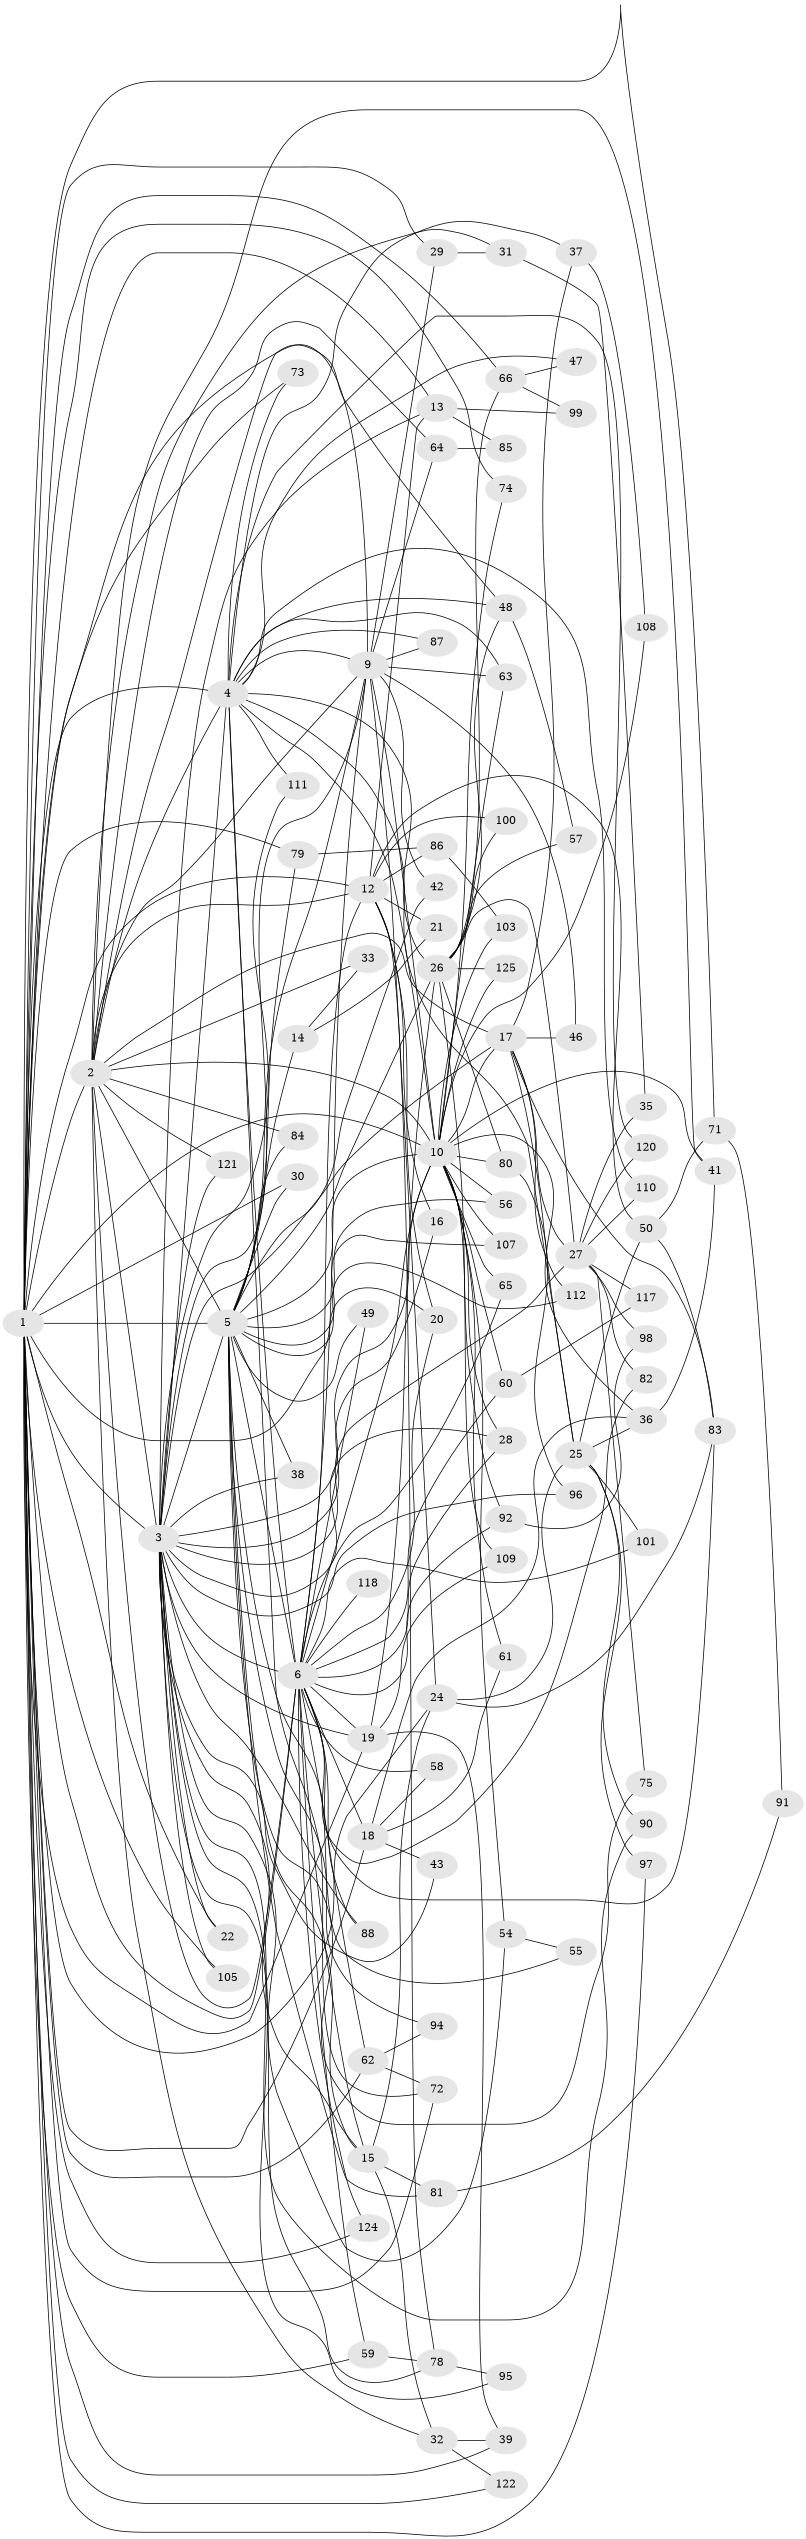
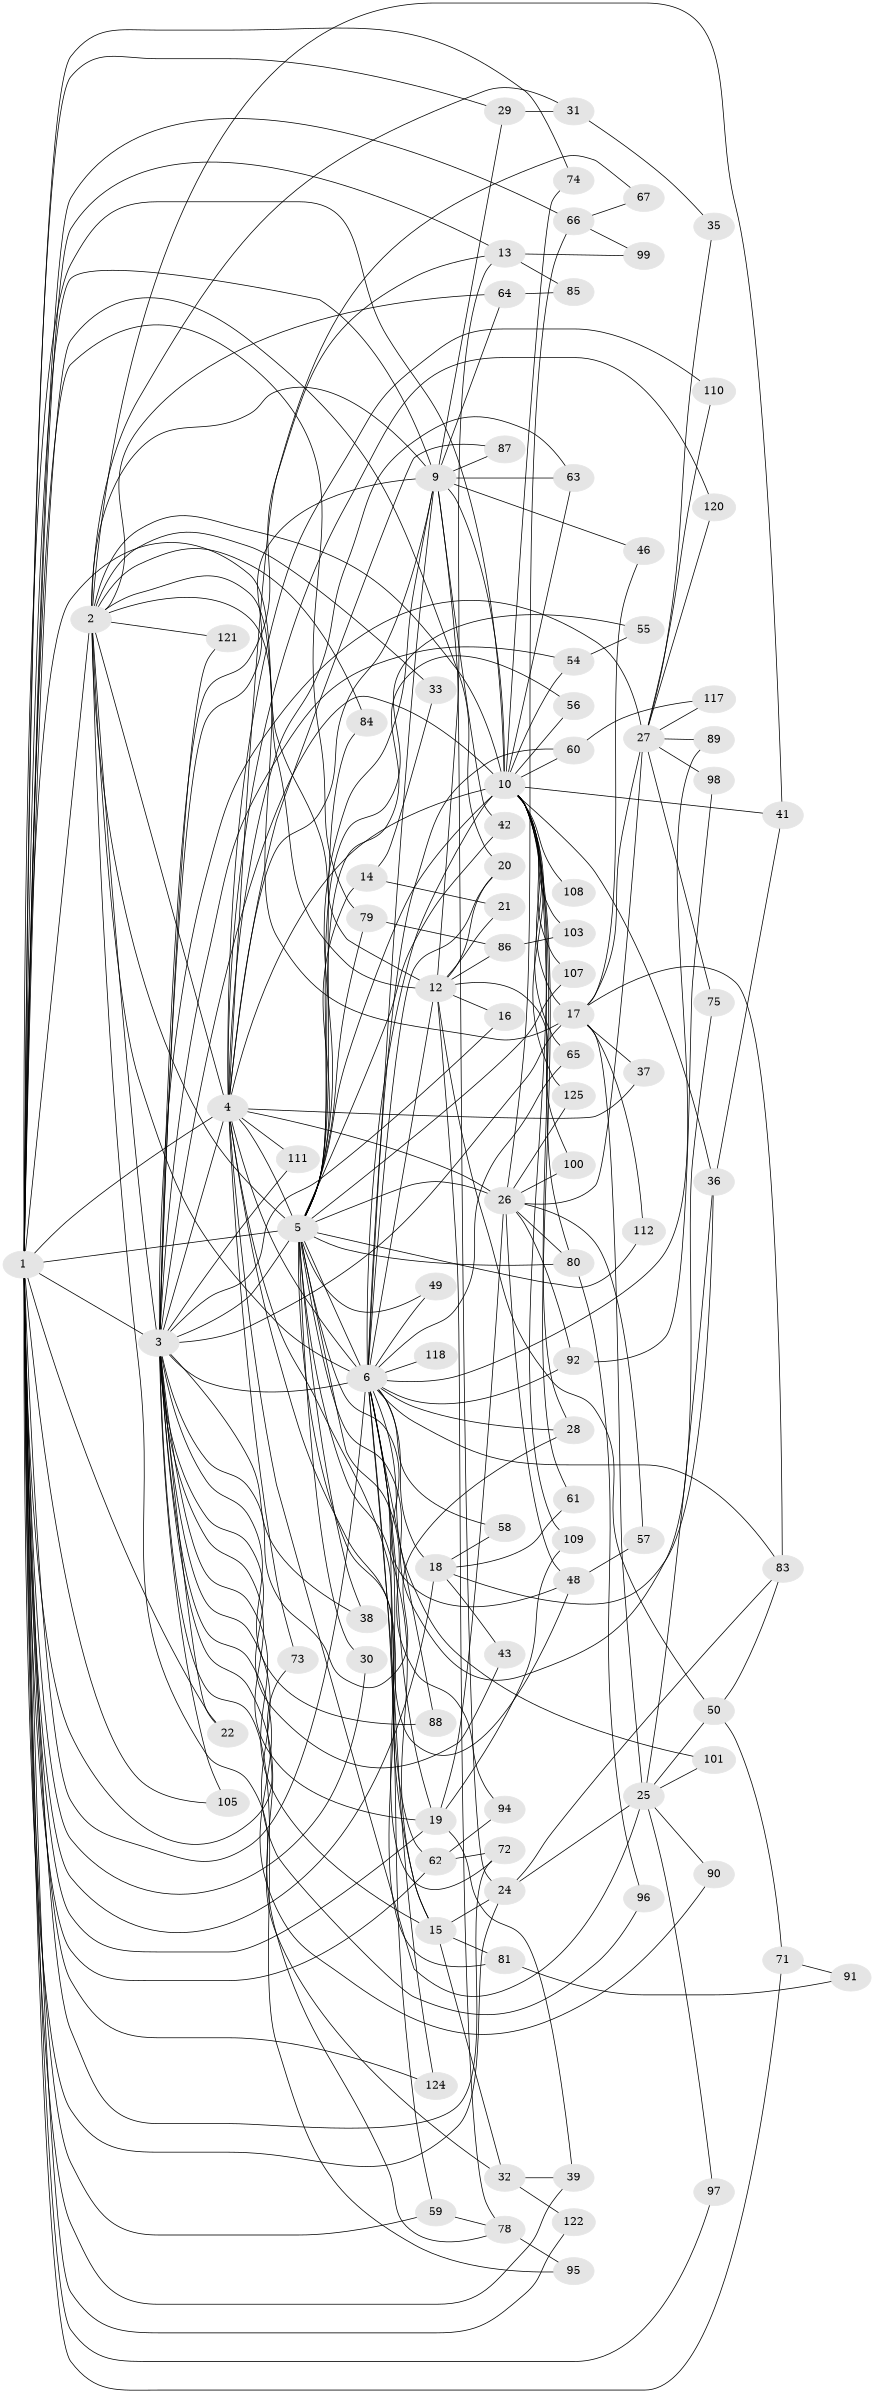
node "47": label "47" -> "67"
edge "37" -- "108": removed
edge "48" -- "2": now "48" -- "5"
edge "4" -- "5": added
edge "5" -- "80": added
node "82": label "82" -> "89"
